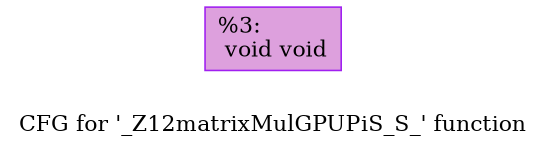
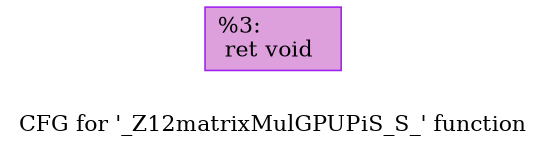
node "%3:": text "void void" -> "ret void"
